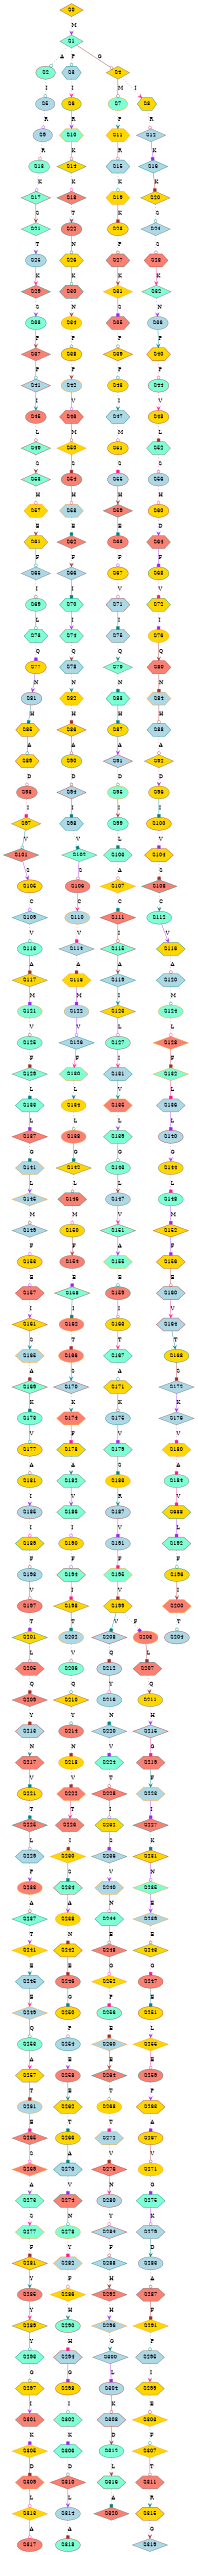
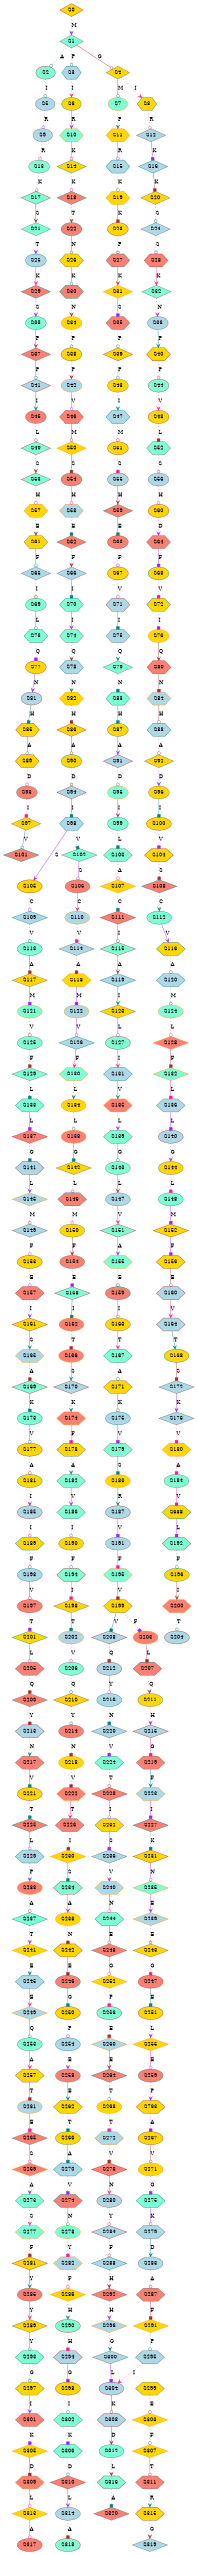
edge "S101" -> "S105": now "S98" -> "S105"
node "S141": color darkorange -> brown
node "S263": label "S263" -> "S763"
edge "S295" -> "S299": now "S295" -> "S304"
